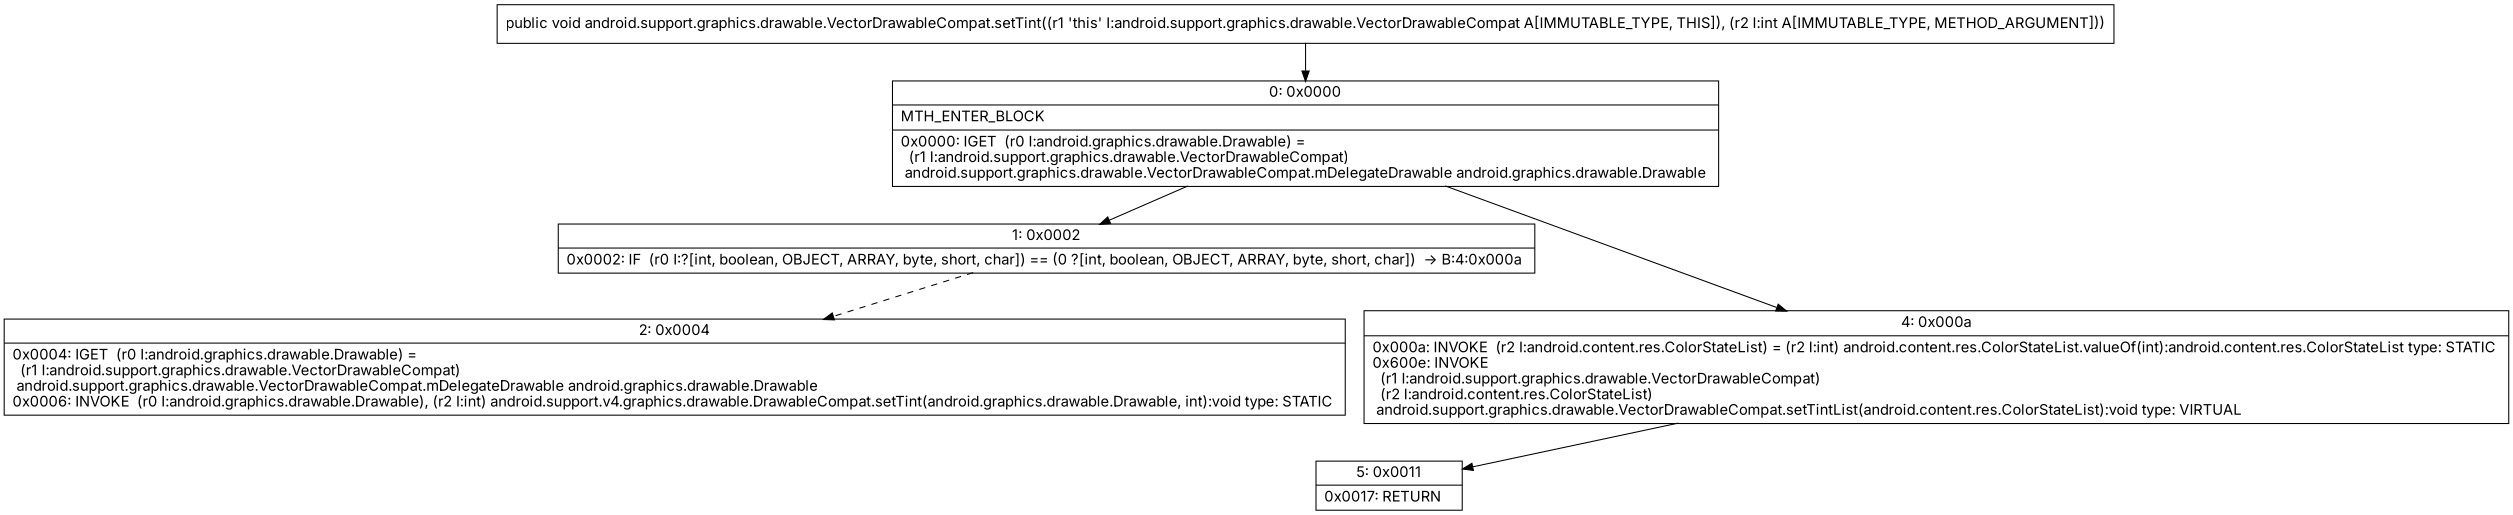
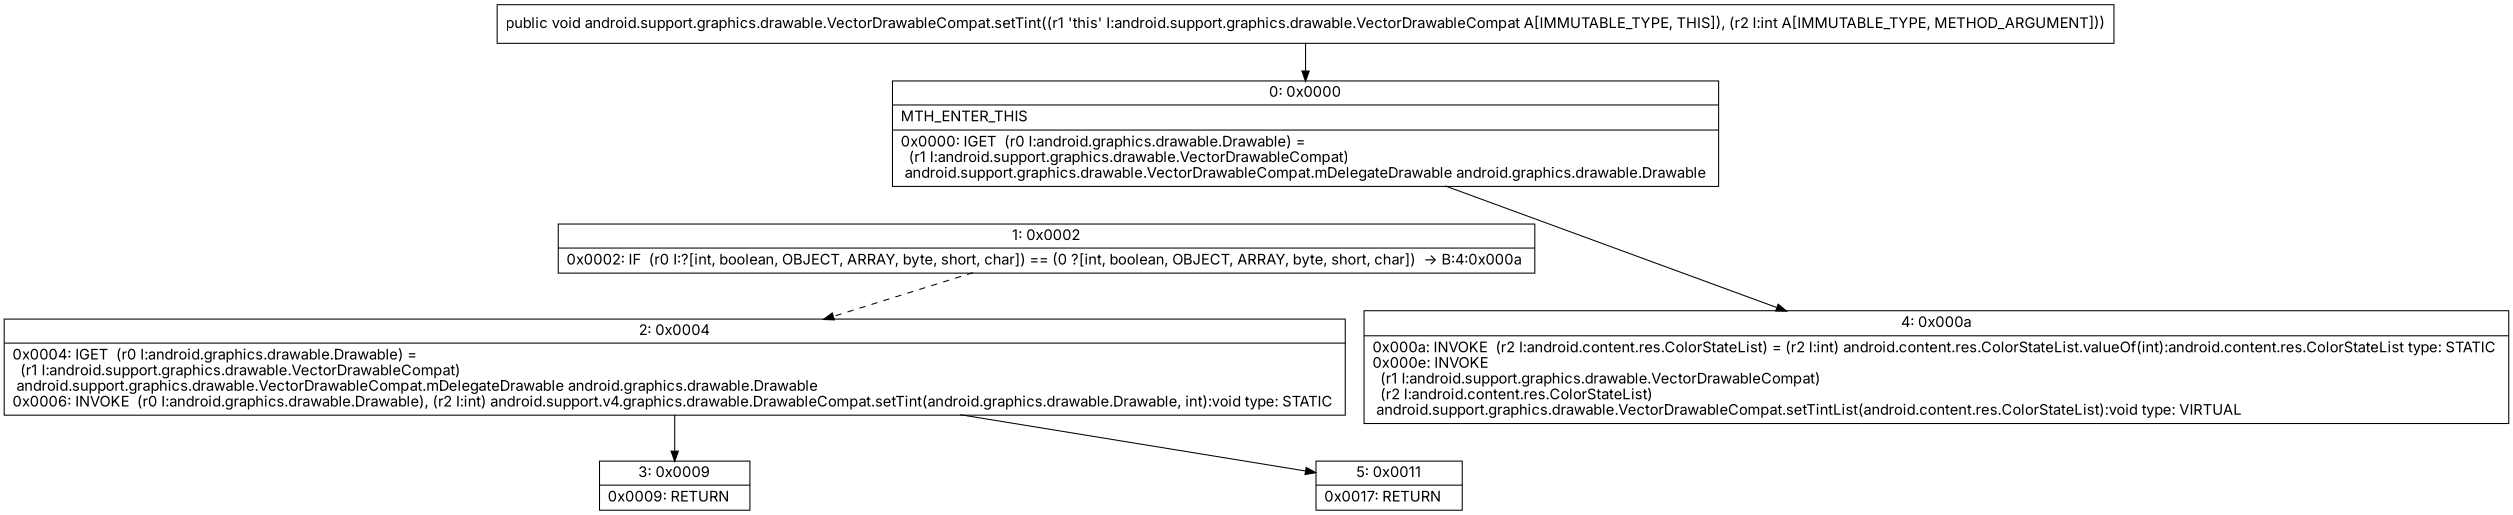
node "0: 0x0000": text "MTH_ENTER_BLOCK" -> "MTH_ENTER_THIS"
edge "0: 0x0000" -> "1: 0x0002": removed
node "4: 0x000a": text "0x600e: INVOKE" -> "0x000e: INVOKE"
edge "4: 0x000a" -> "5: 0x0011": now "2: 0x0004" -> "5: 0x0011"
node "3: 0x0009": added
